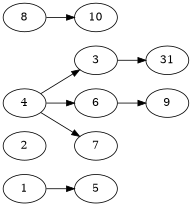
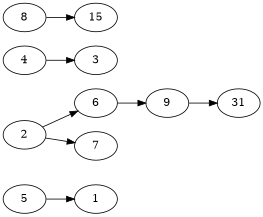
node "10": label "10" -> "15"
edge "3" -> "31": now "9" -> "31"
edge "4" -> "6": now "2" -> "6"
edge "4" -> "7": now "2" -> "7"
edge "1" -> "5": reversed
